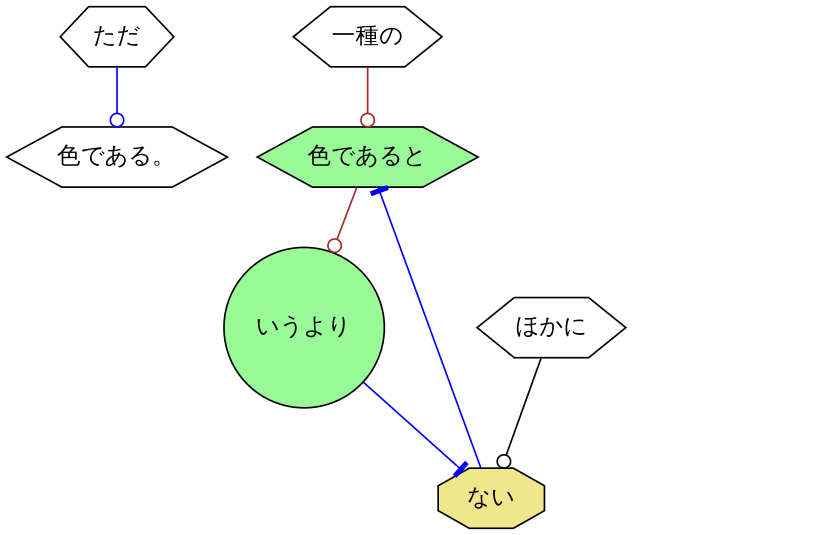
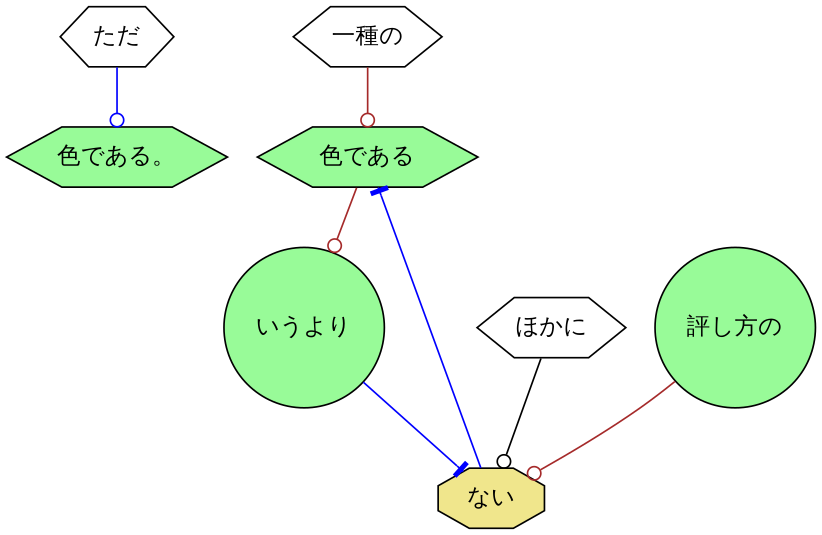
node "色である。": fillcolor white -> palegreen
node "色であると": label "色であると" -> "色である"
node "評し方の": added
